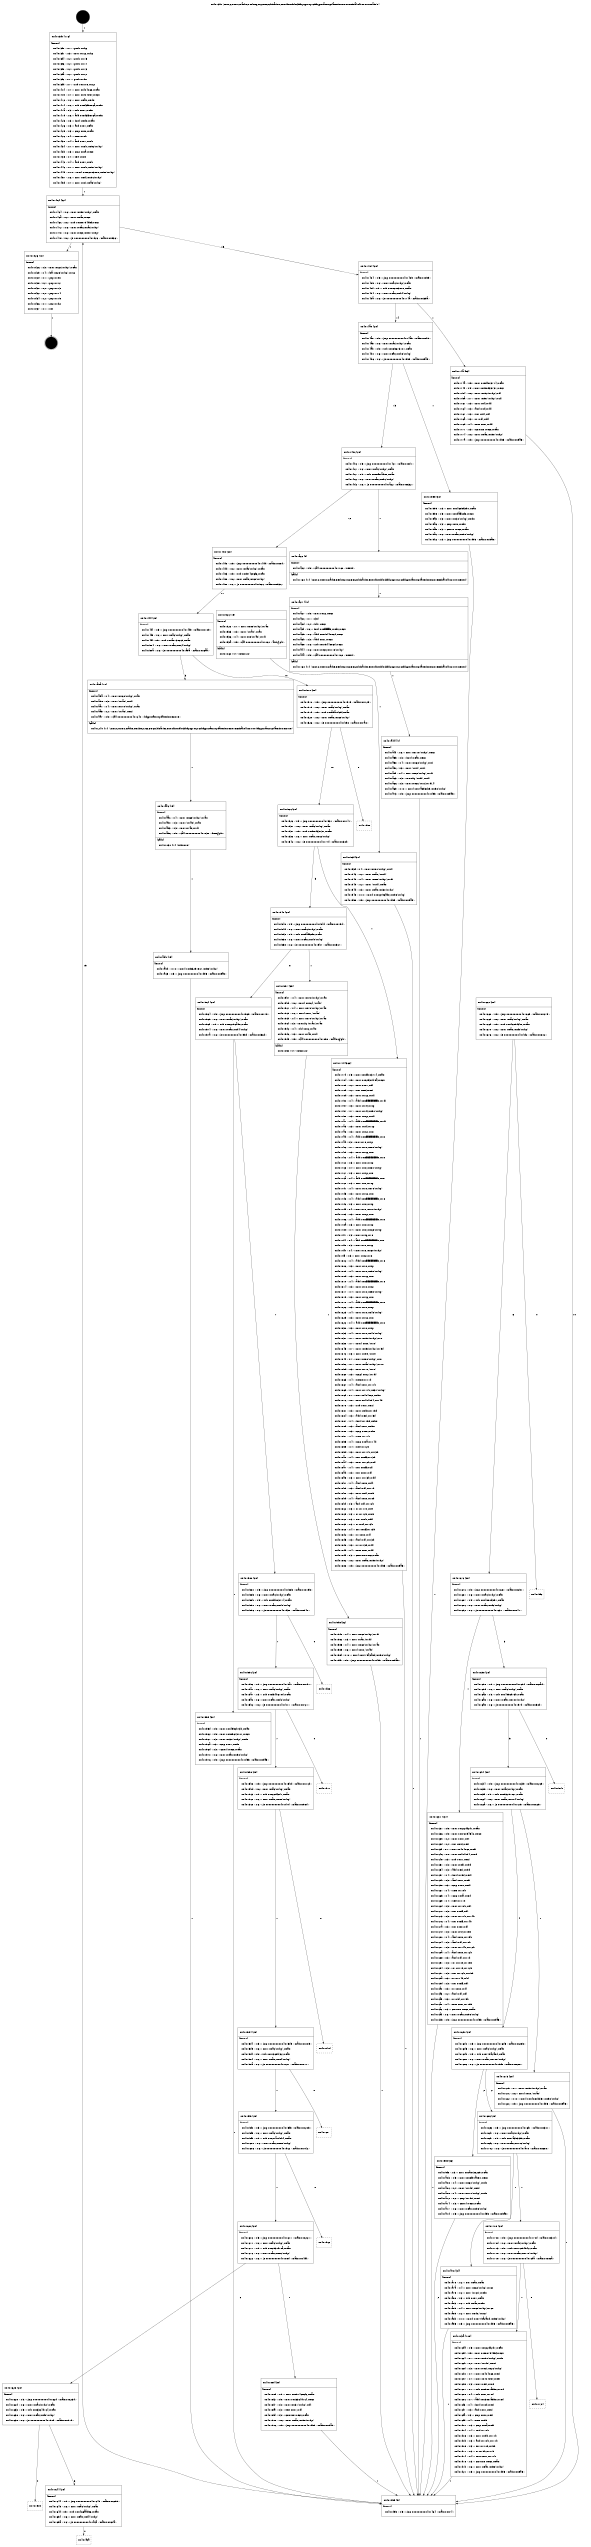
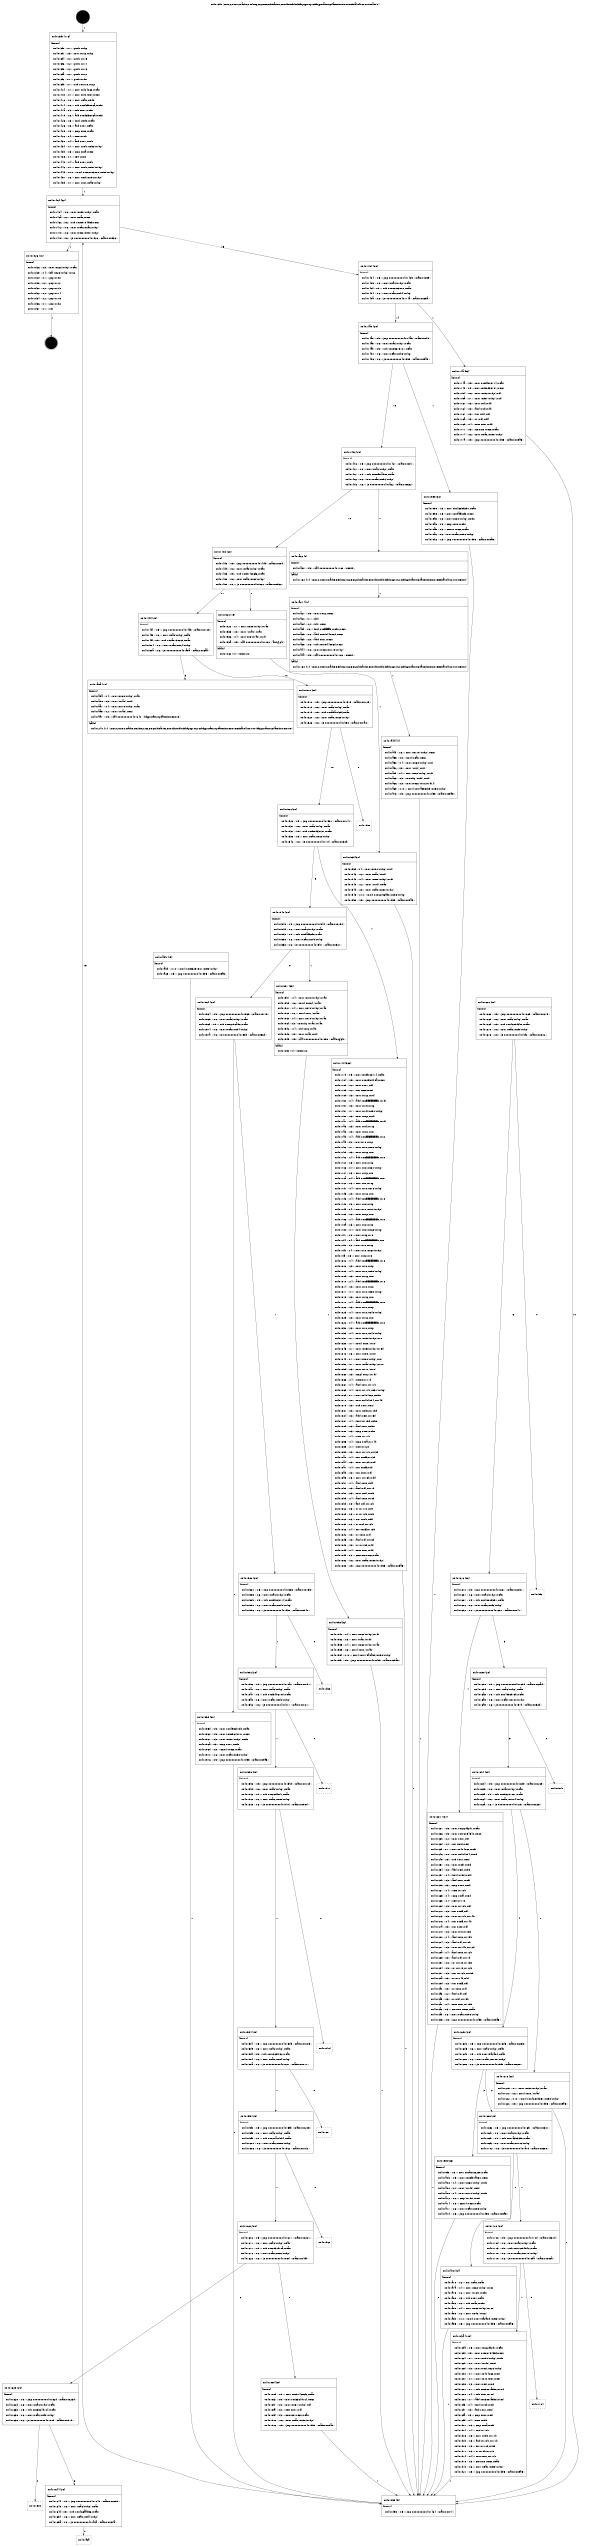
edge "0x4014d8 [28]" -> "0x40192c [19]": added, label "1"
node "0x401aac [15]": removed
